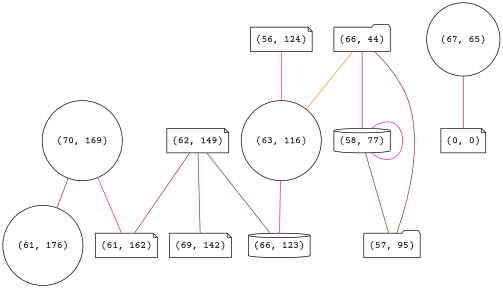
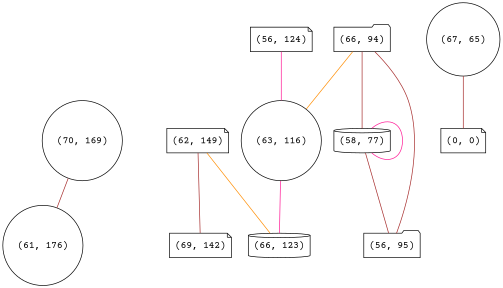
node "(66, 44)": label "(66, 44)" -> "(66, 94)"
edge "(62, 149)" -- "(66, 123)": color brown -> darkorange
node "(61, 162)": removed
node "(57, 95)": label "(57, 95)" -> "(56, 95)"
